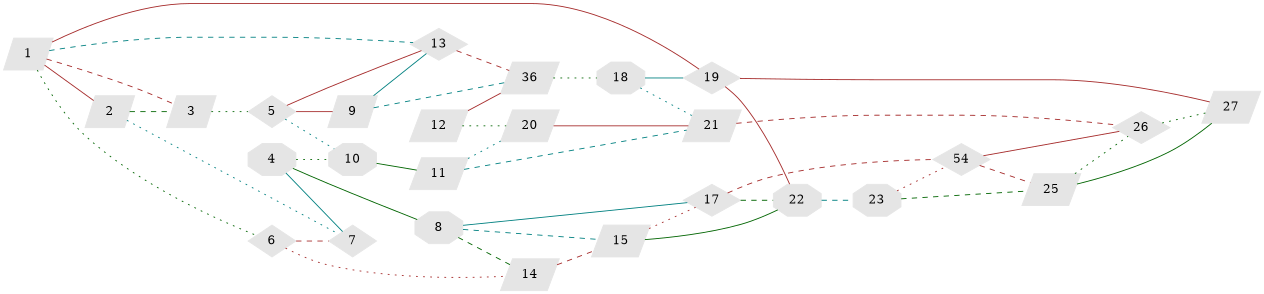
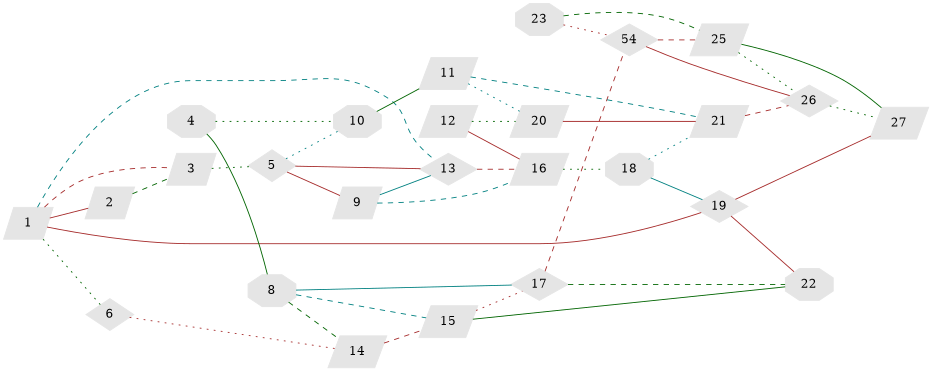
node "36": label "36" -> "16"
edge "22" -- "23": removed
node "7": removed
